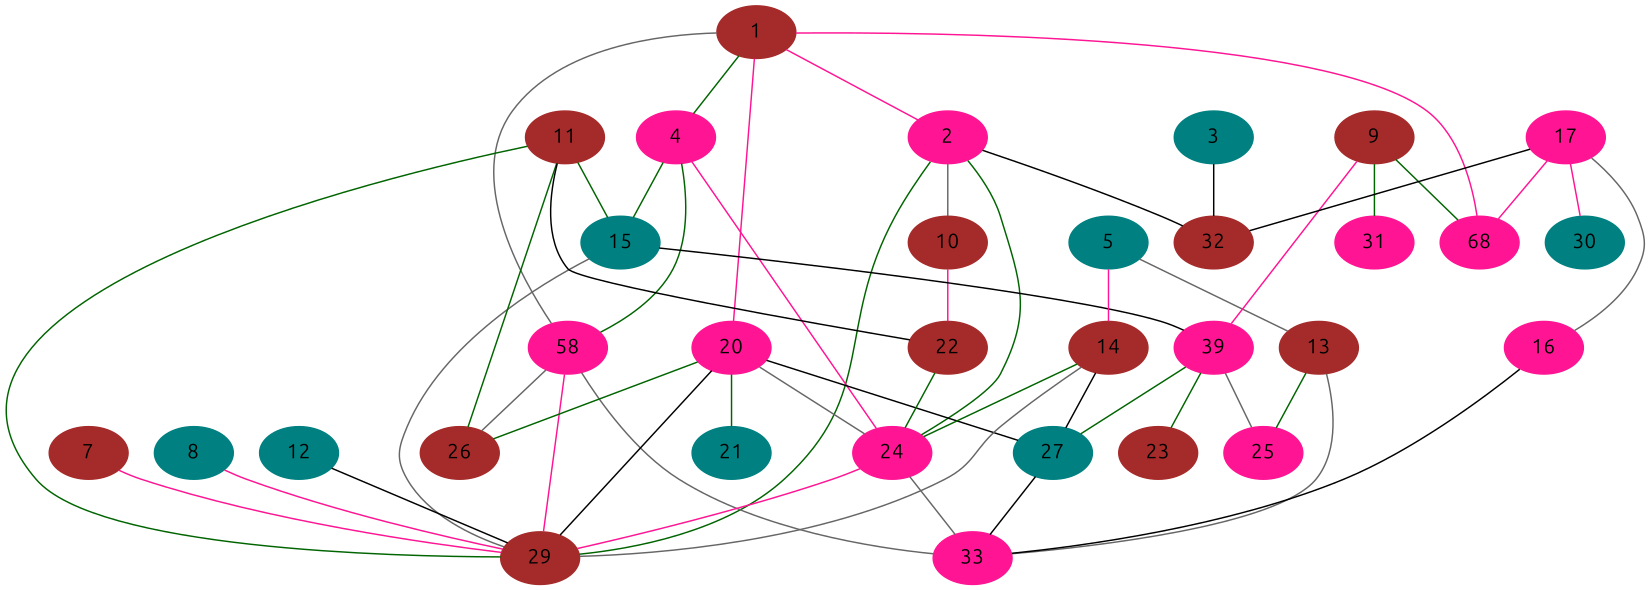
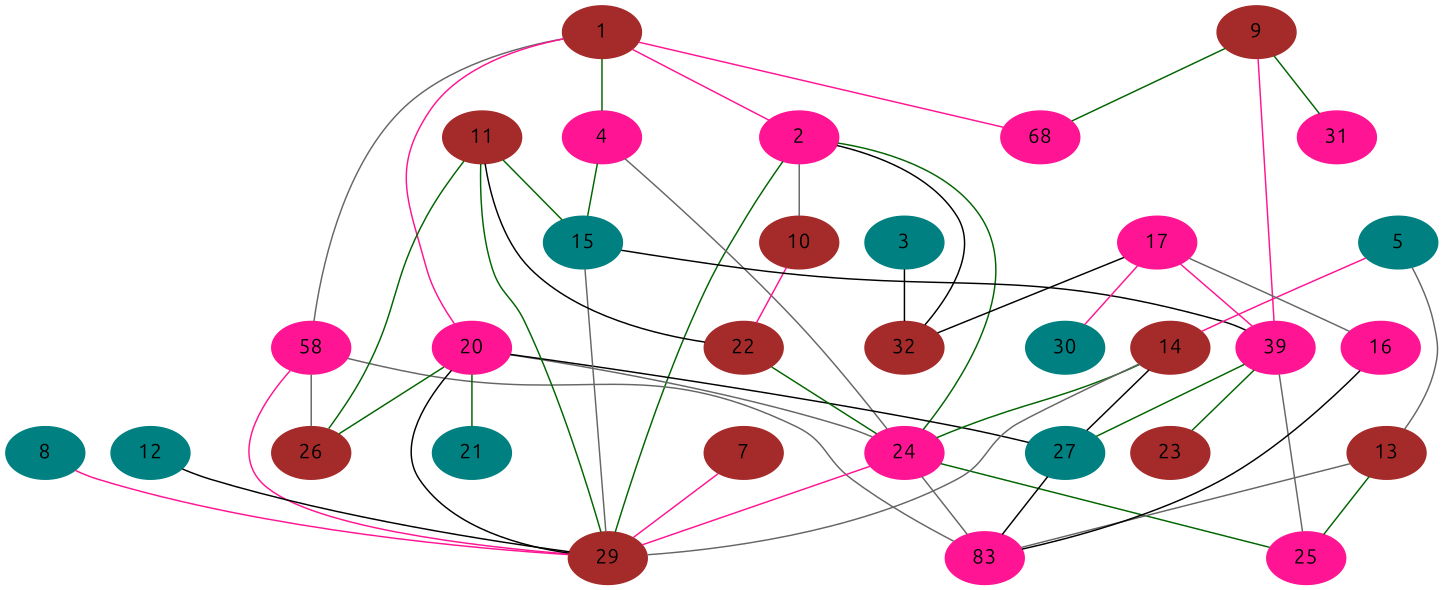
edge "17" -- "68": now "17" -- "39"
edge "4" -- "58": removed
edge "4" -- "24": color deeppink -> gray40
edge "24" -- "25": added
node "33": label "33" -> "83"
